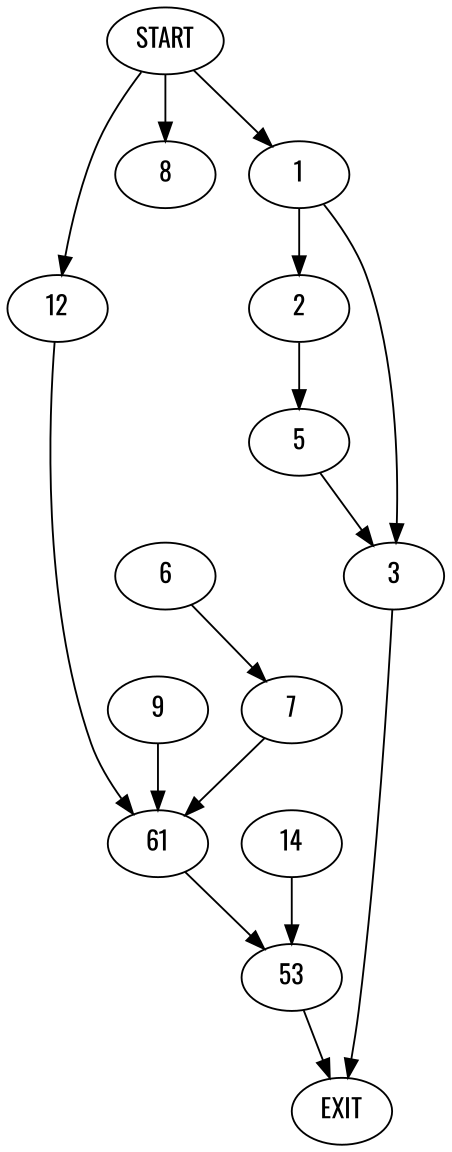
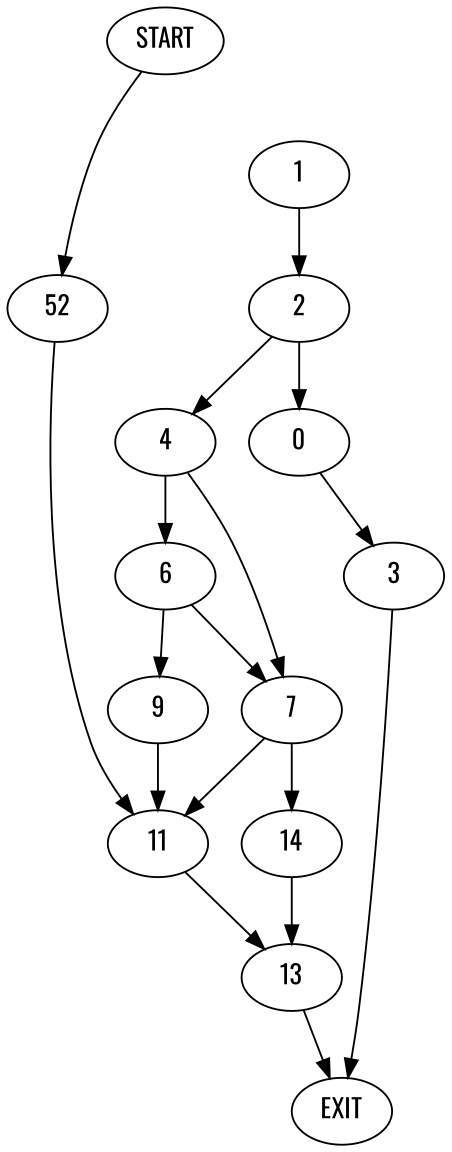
edge "START" -> "1": removed
node "8": removed
node "12": label "12" -> "52"
edge "1" -> "3": removed
node "4": added
node "5": label "5" -> "0"
edge "6" -> "9": added
edge "7" -> "14": added
node "61": label "61" -> "11"
node "53": label "53" -> "13"
